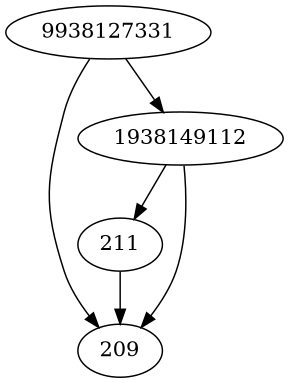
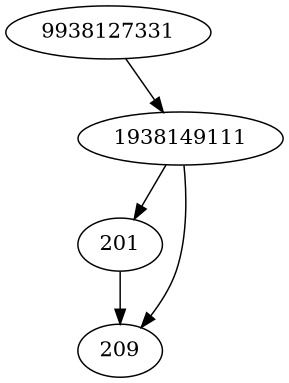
node "1938149112": label "1938149112" -> "1938149111"
edge "9938127331" -> "209": removed
node "211": label "211" -> "201"
